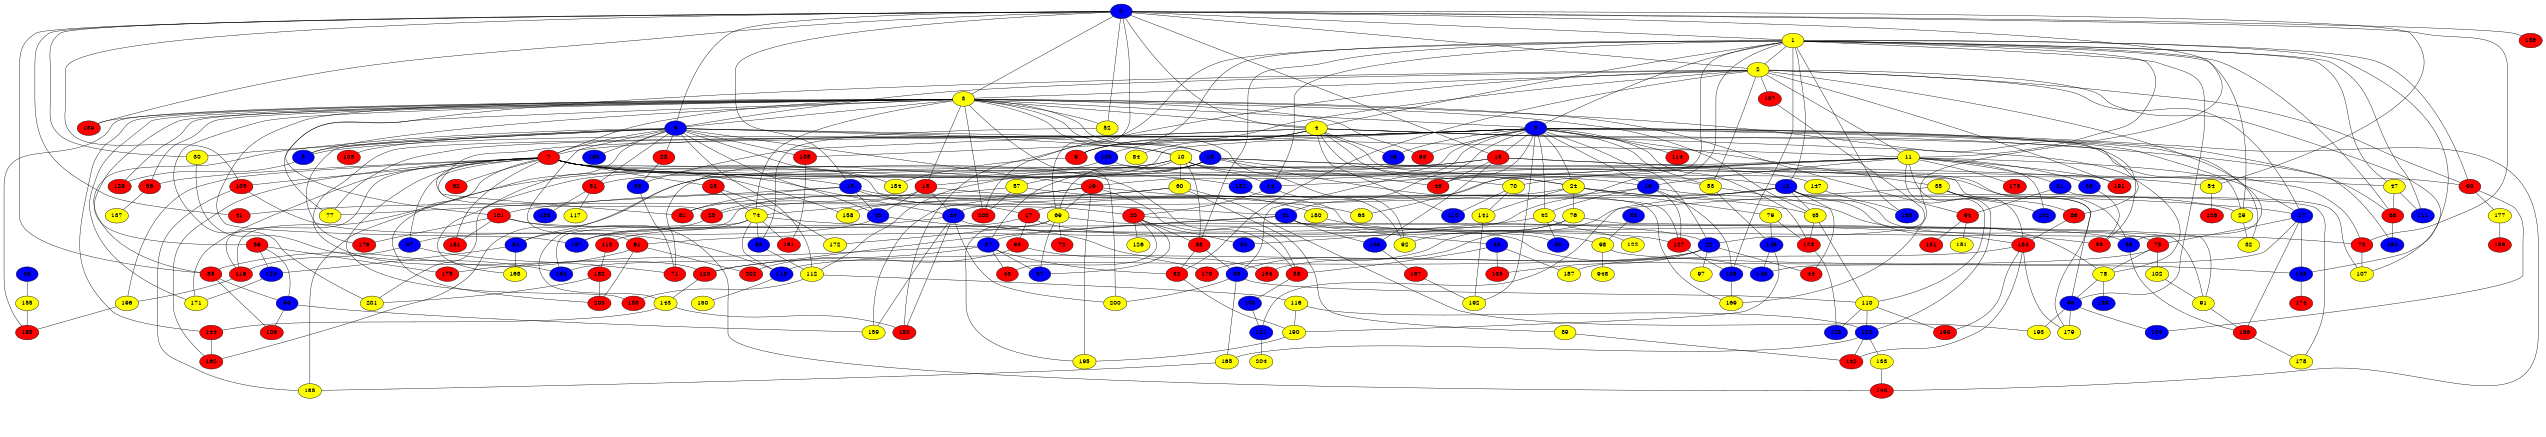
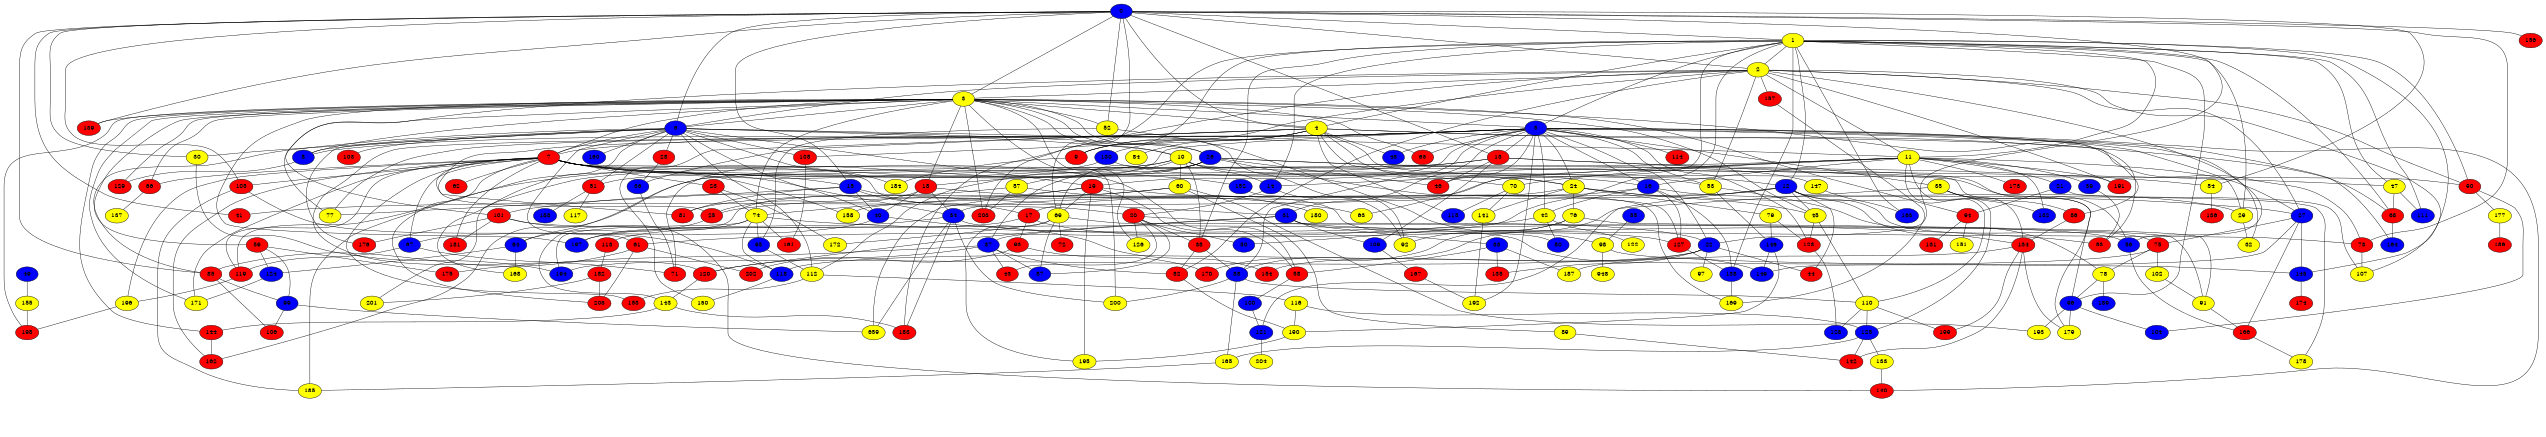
edge "3" -- "201": now "3" -- "126"
edge "4" -- "78": now "4" -- "150"
edge "180" -- "98": now "52" -- "98"
node "159": label "159" -> "659"
